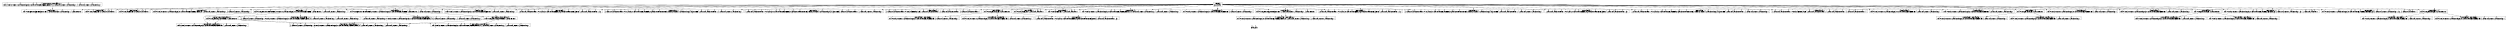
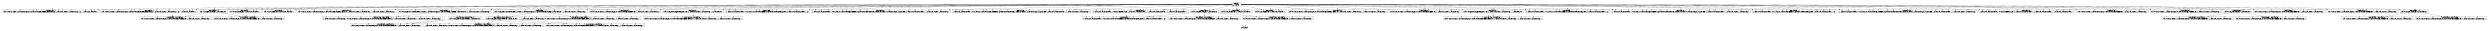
edge "<0x2187688->0x218fd18->>" -> "<0x2187688->>": reversed
node "<0x2185fa0->>": text "void @_ZN6PersonC2Ev(%class.Person*)" -> "void @_ZN6PersonD2Ev(%class.Person*)"
